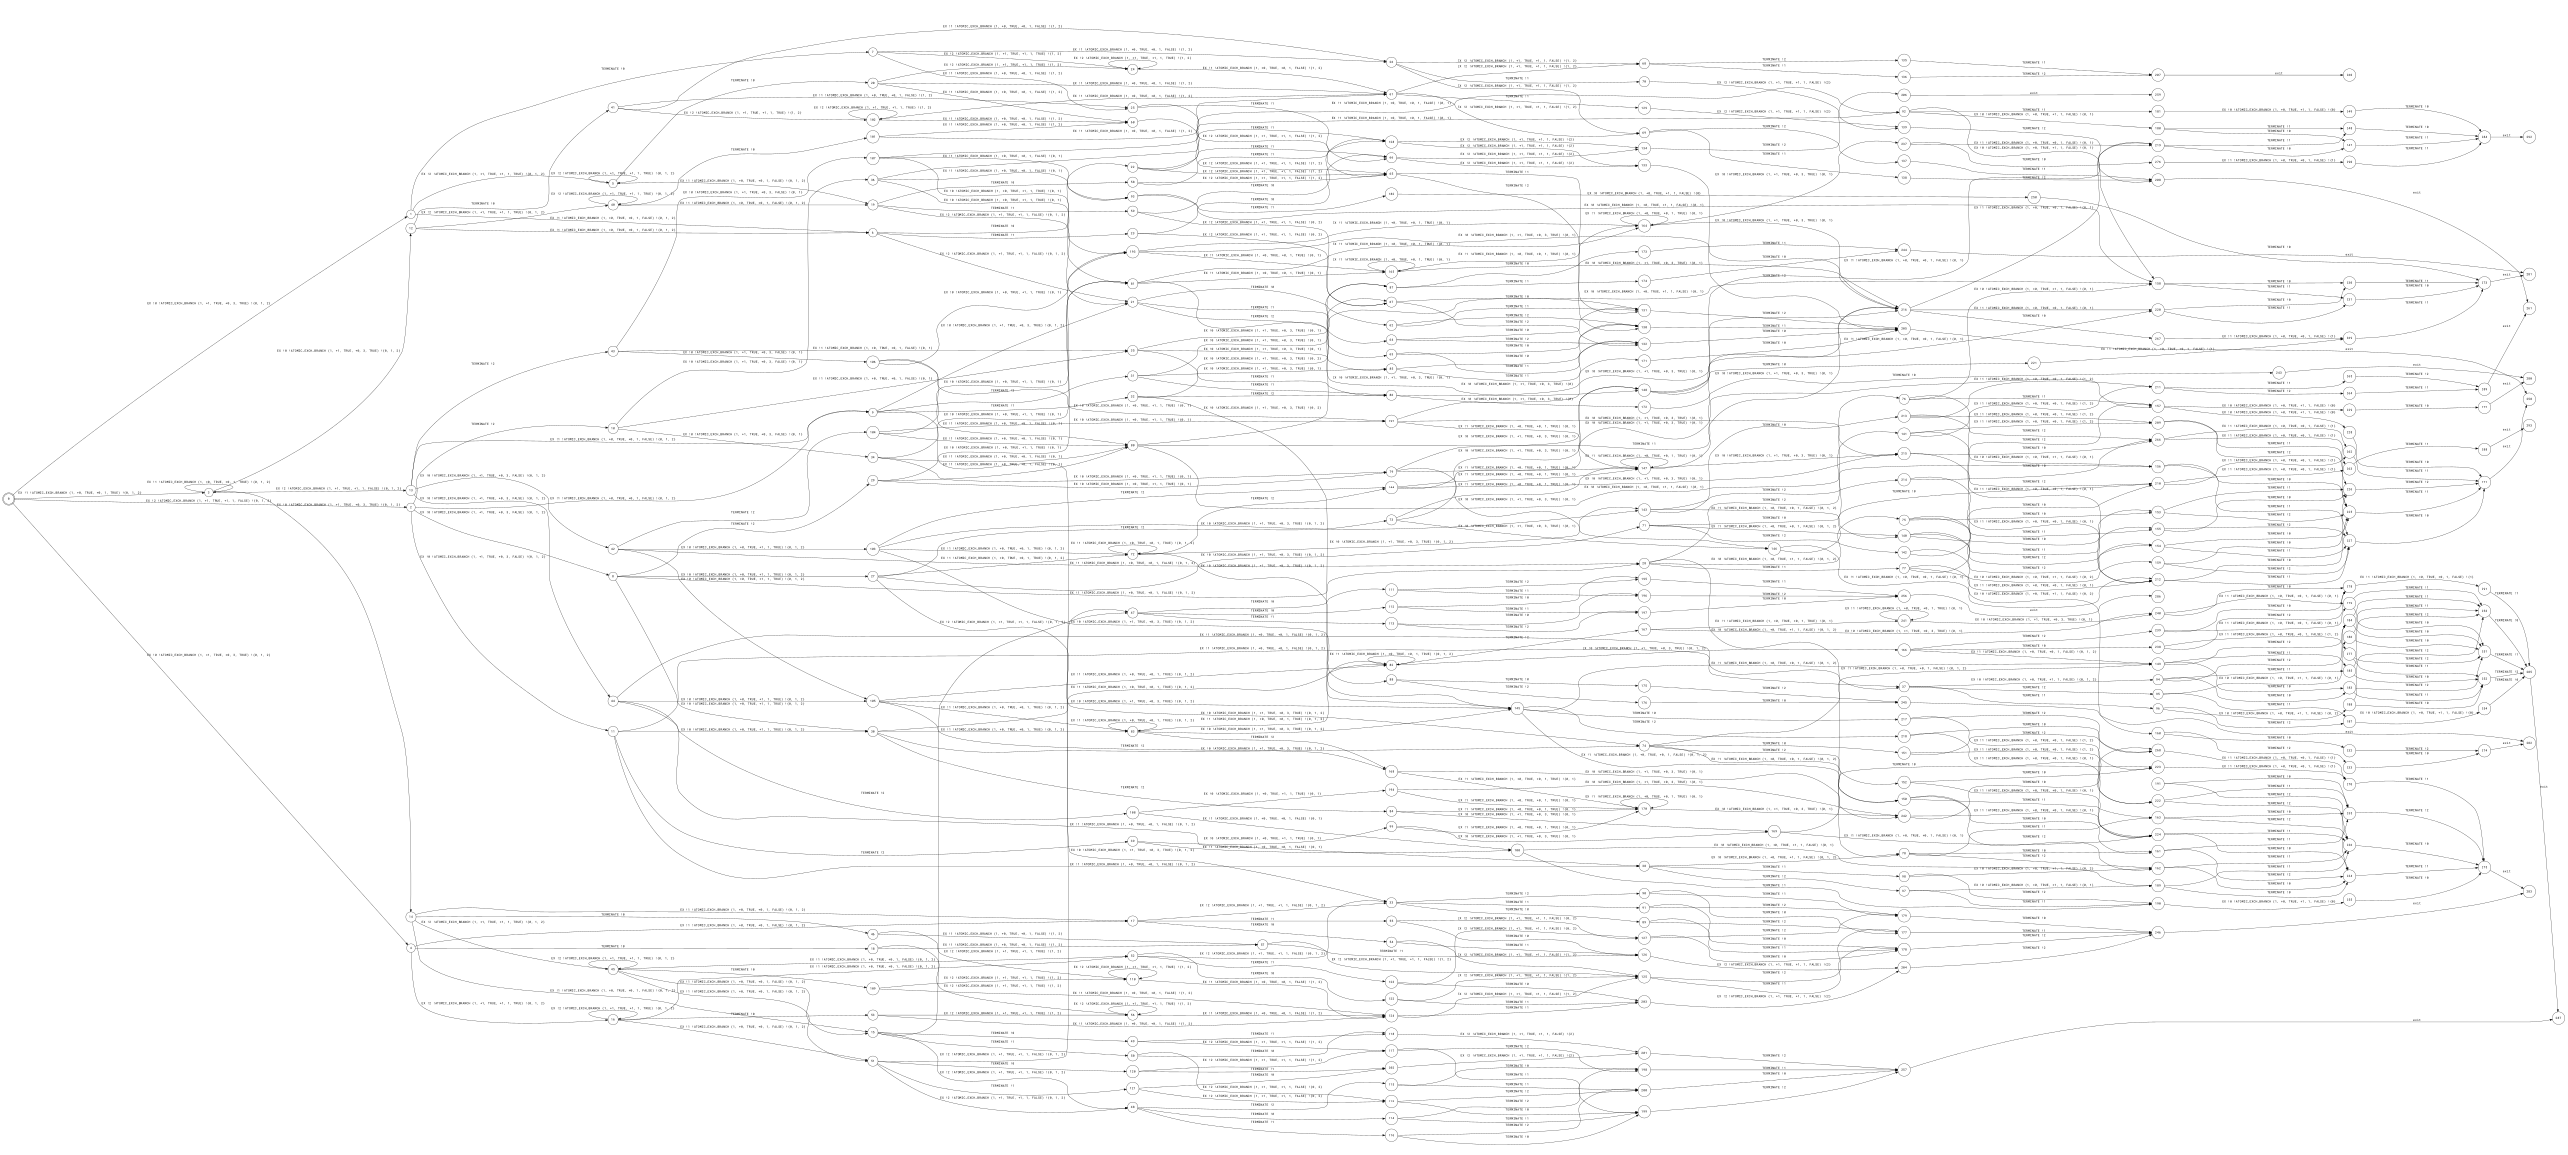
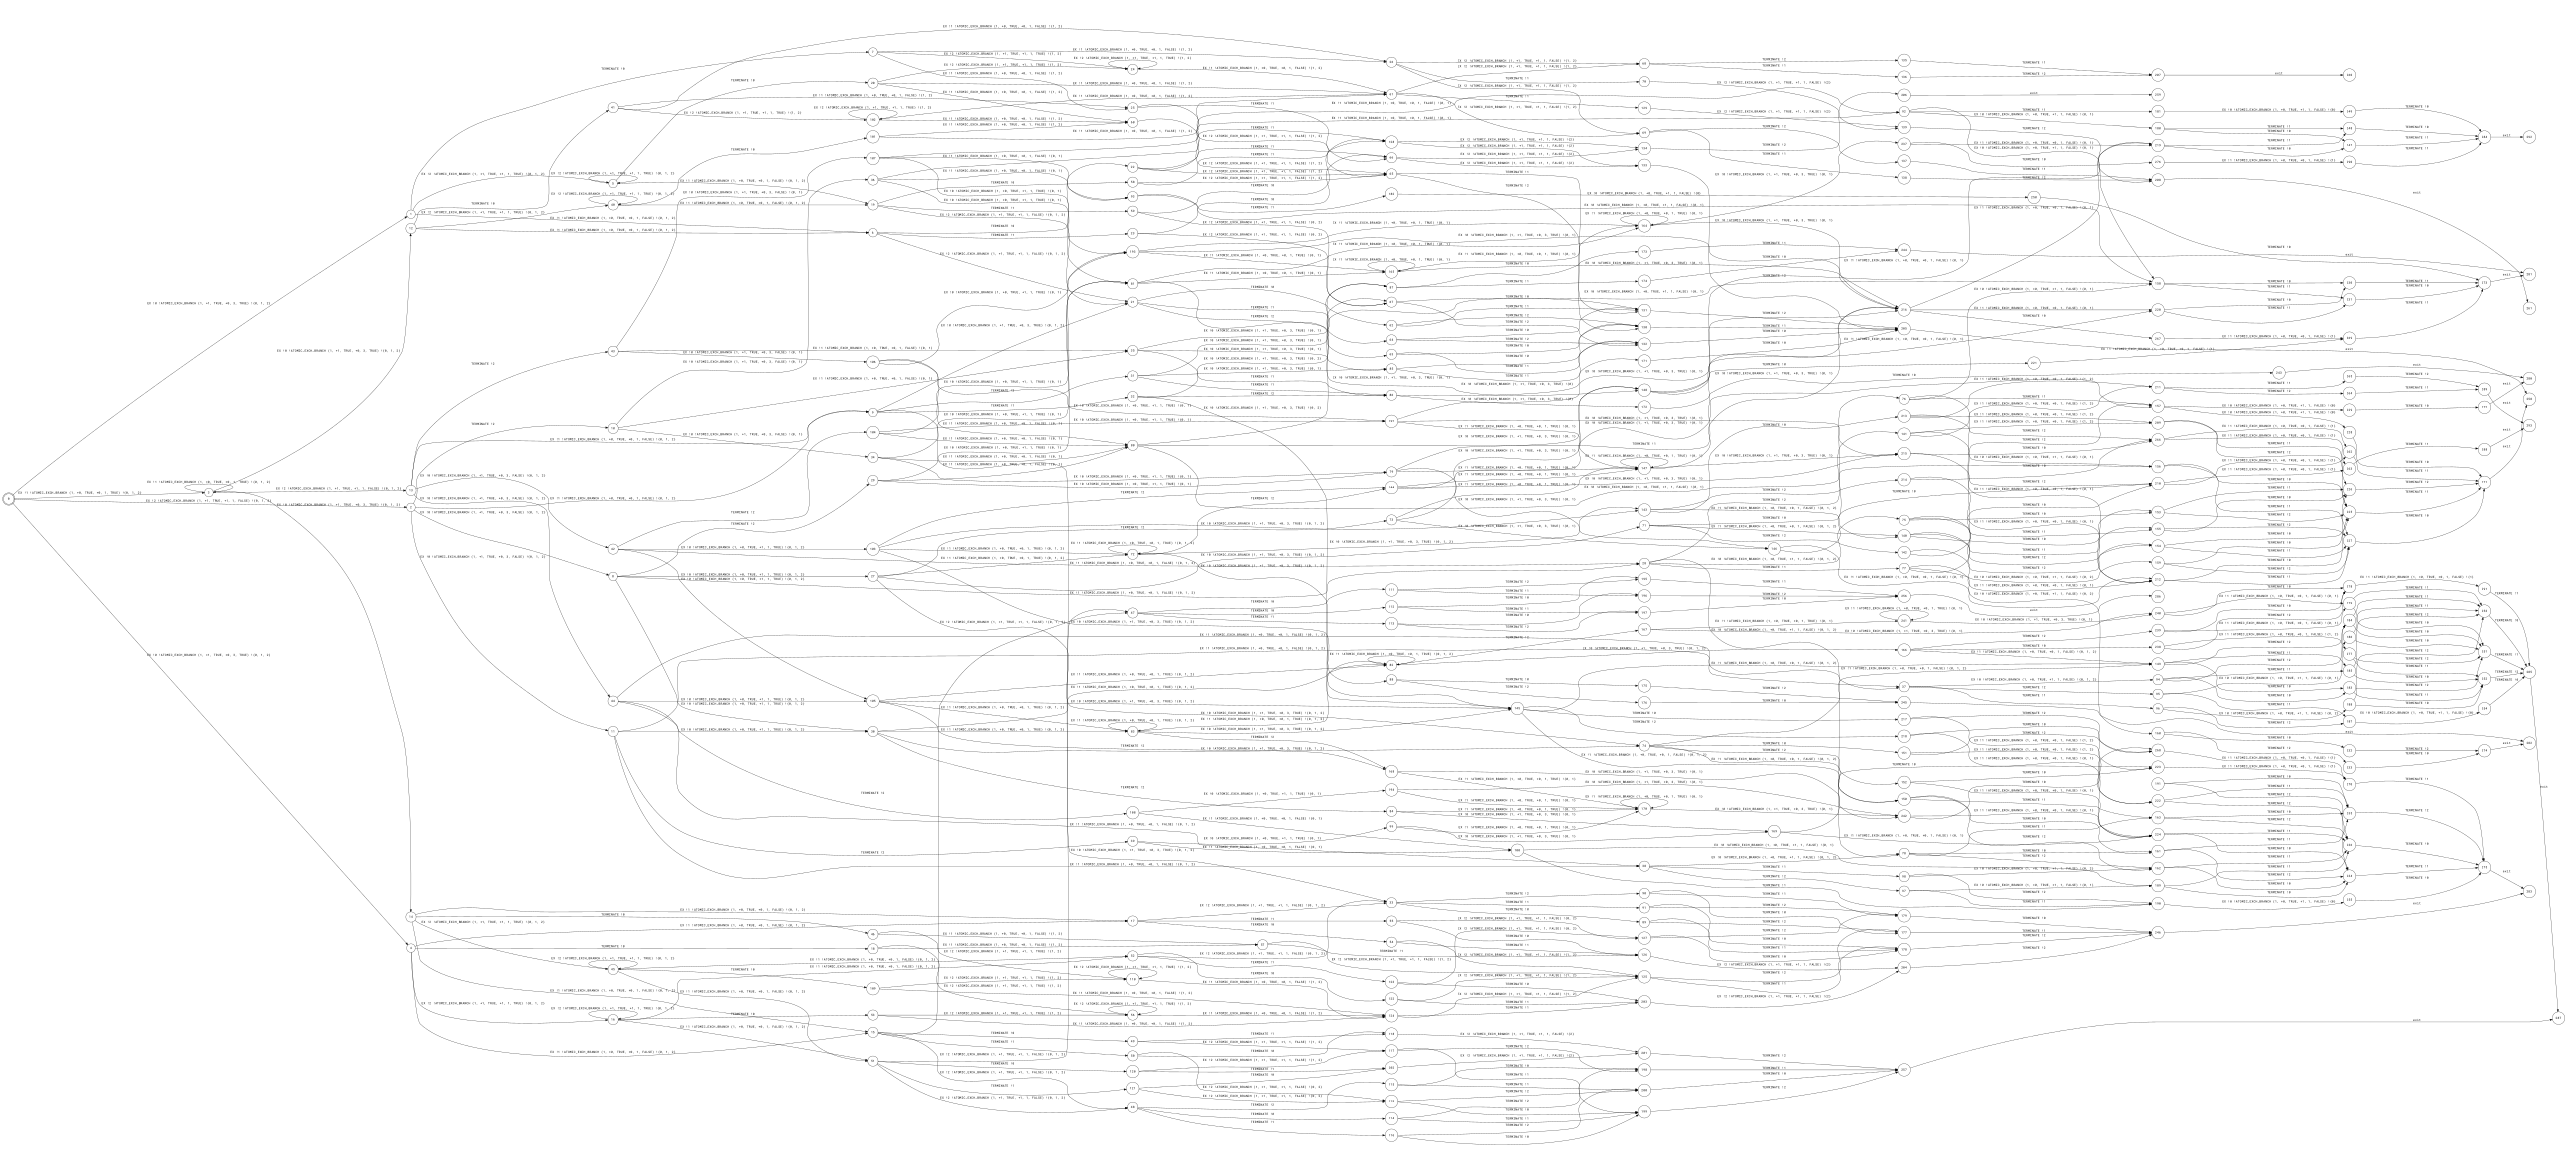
edge "289" -> "261": now "289" -> "293"
edge "45" -> "15": now "4" -> "15"
